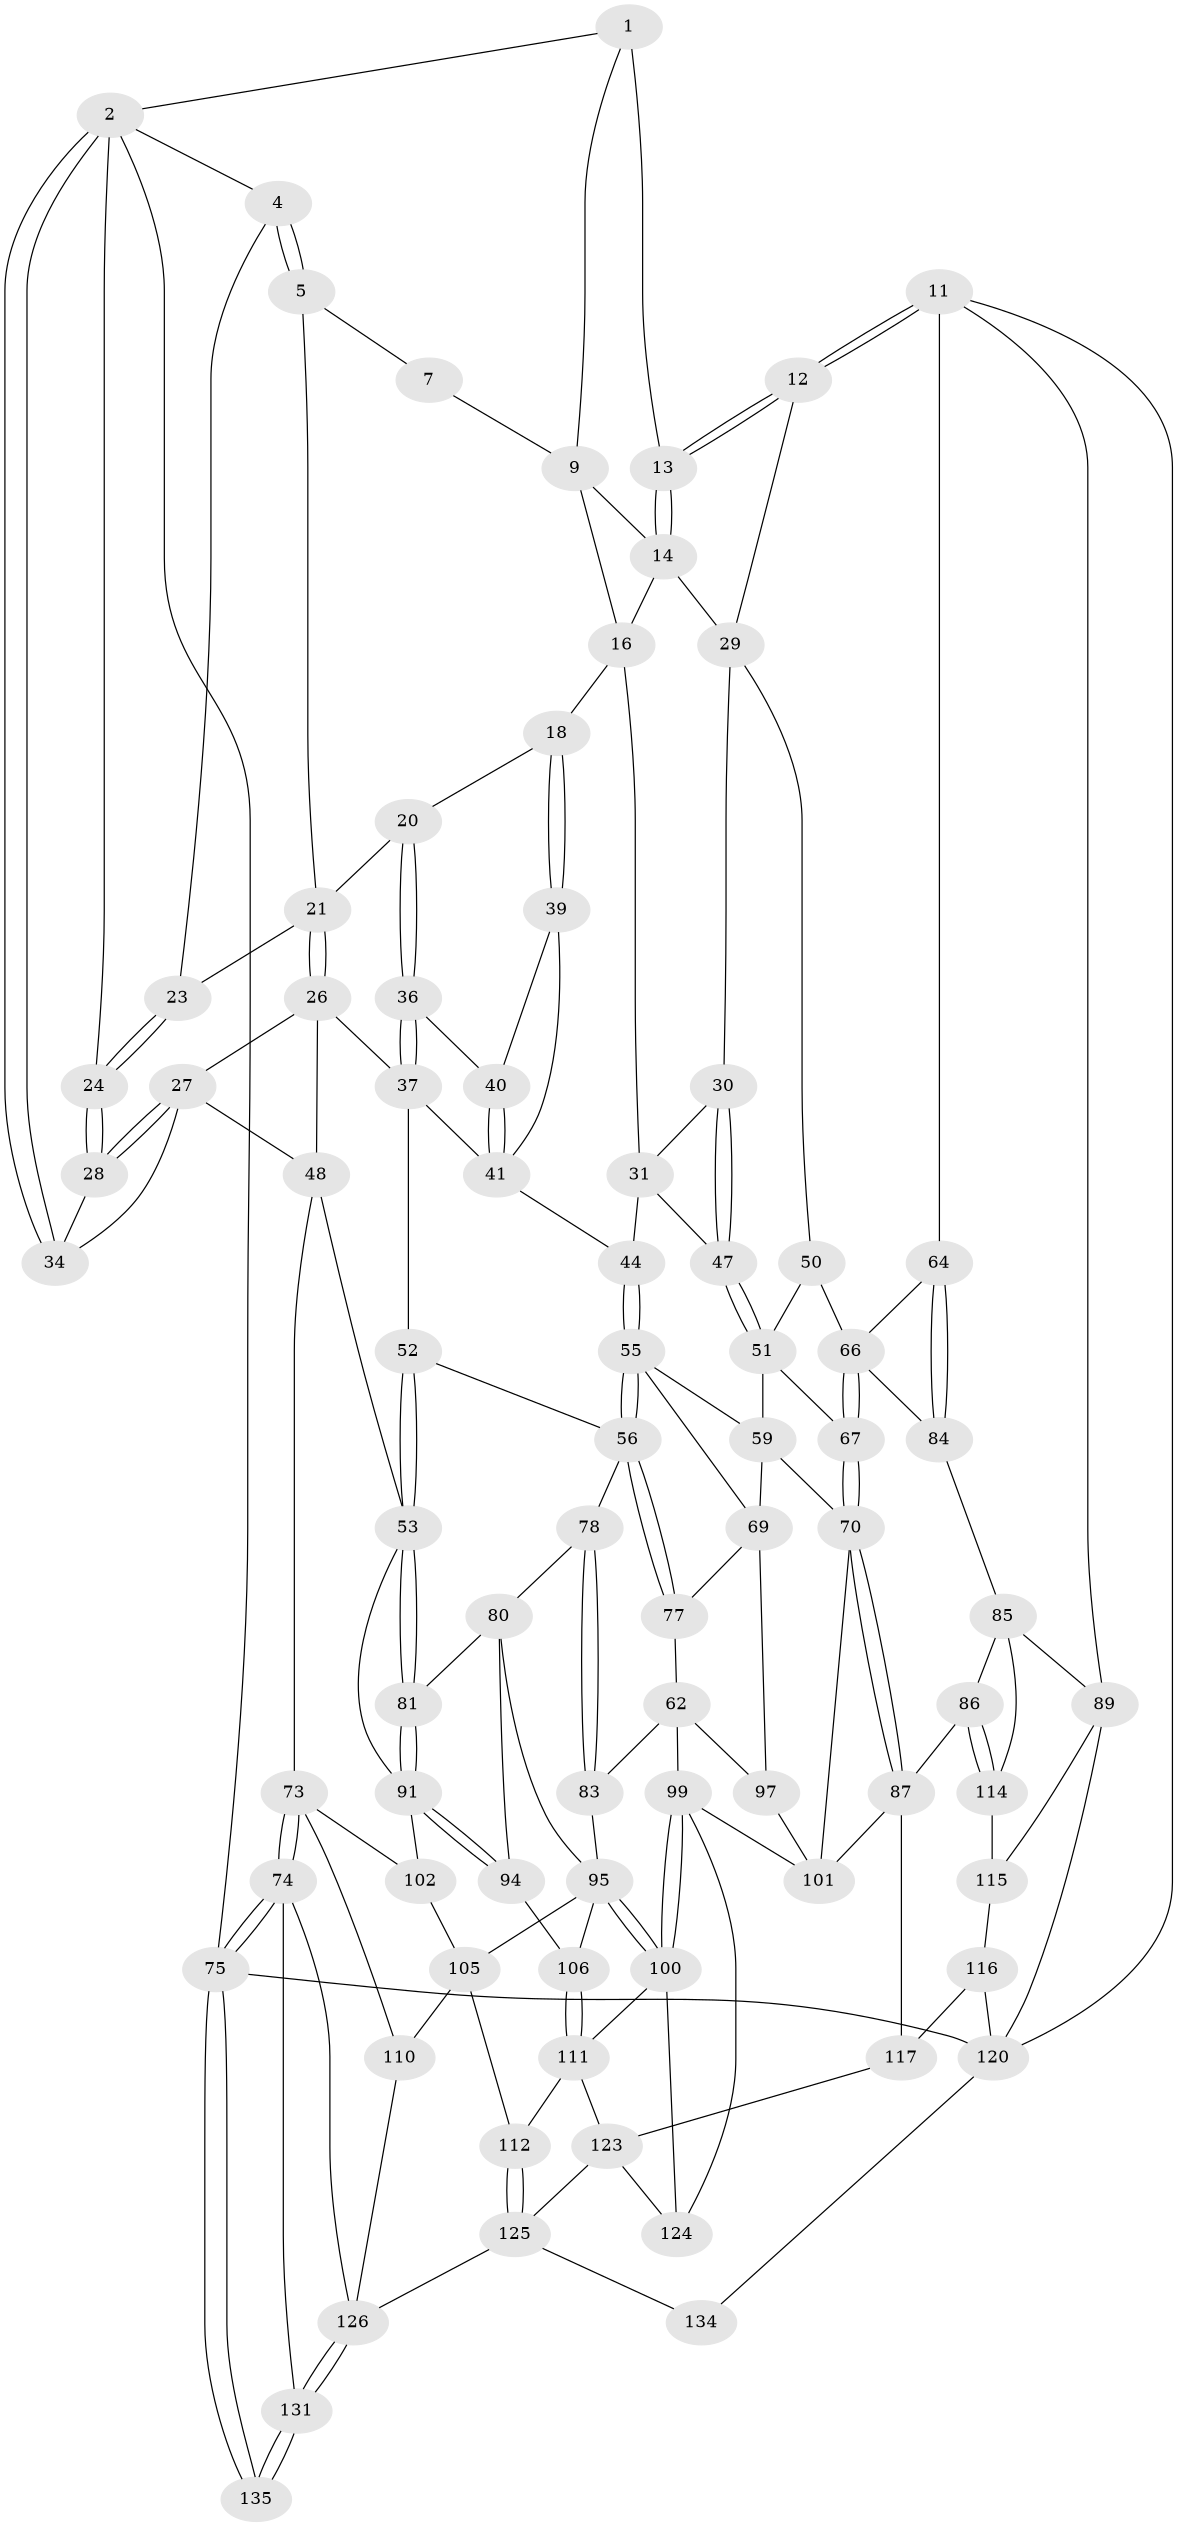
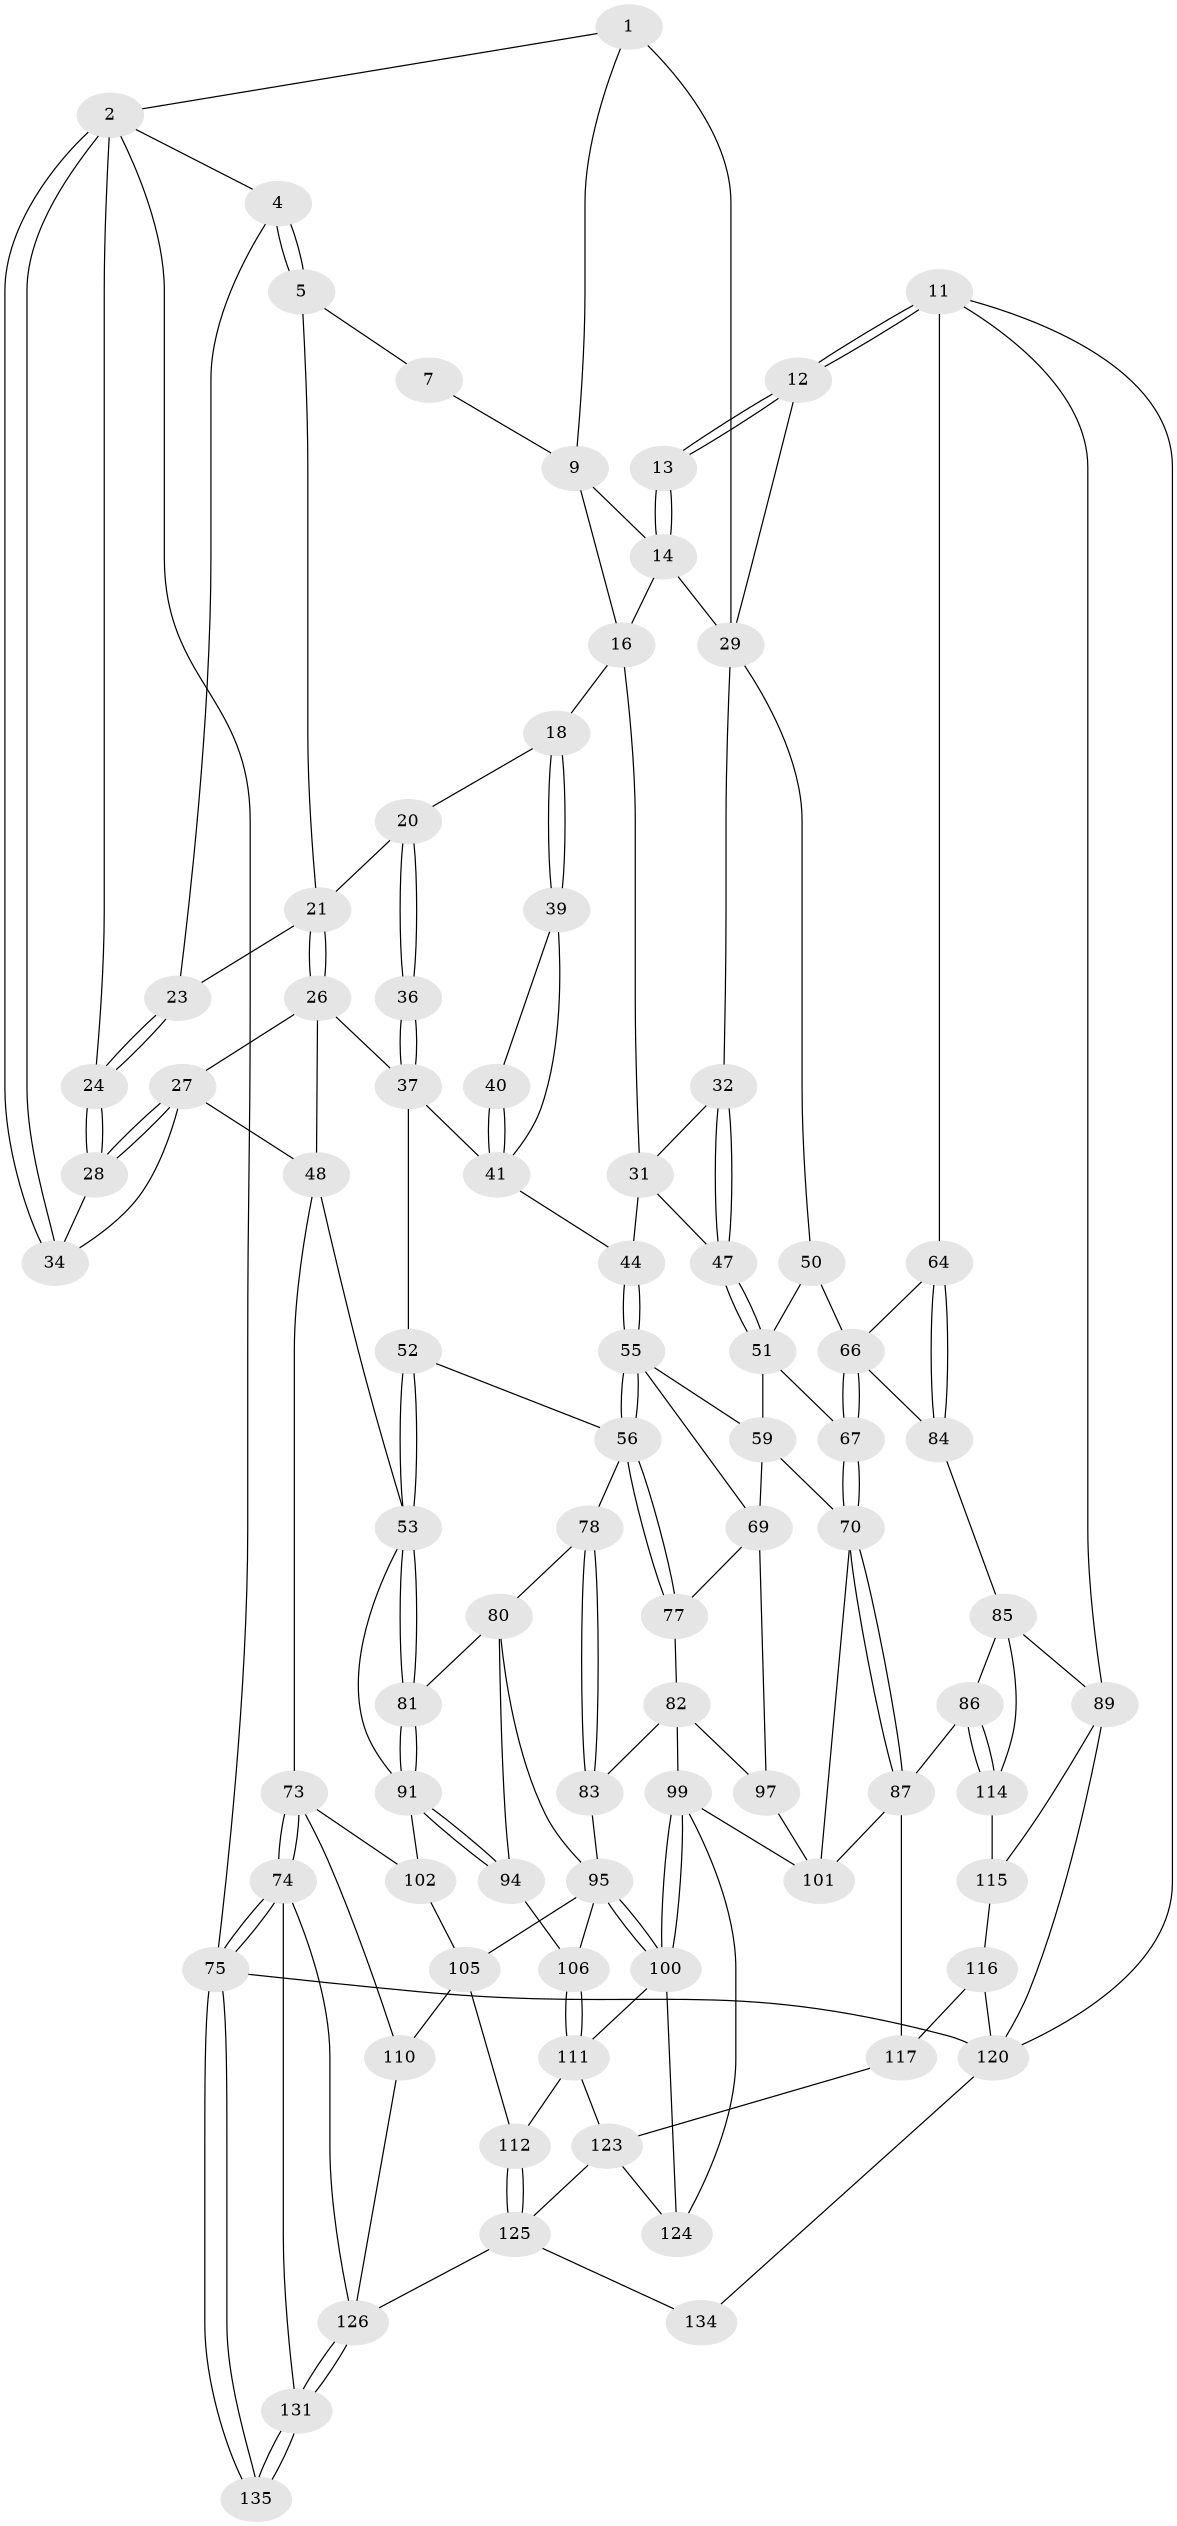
edge "1" -- "13": now "1" -- "29"
edge "36" -- "40": removed
node "30": label "30" -> "32"
node "62": label "62" -> "82"
